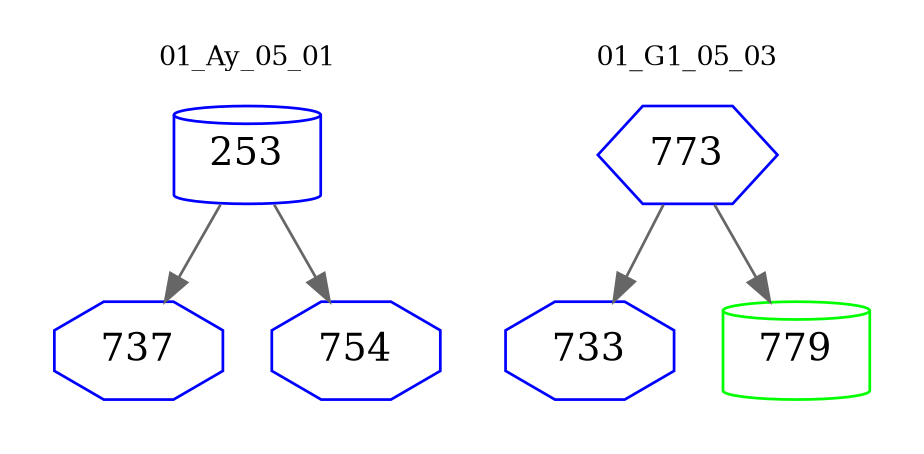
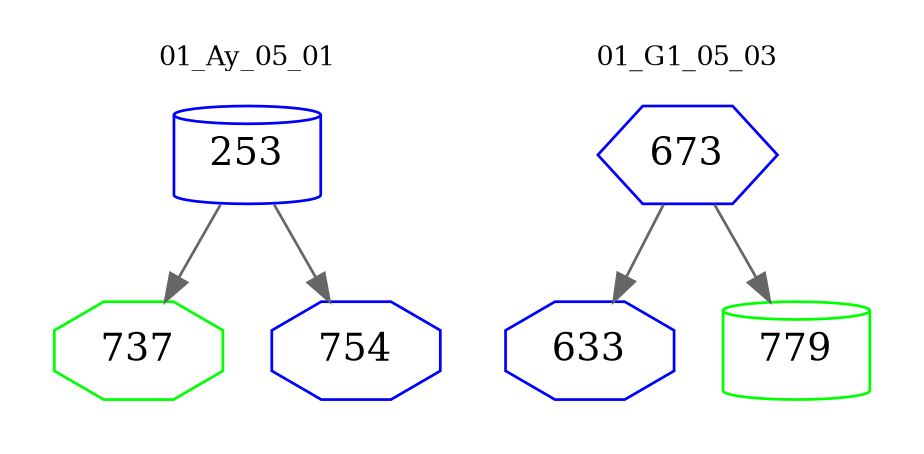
node "773": label "773" -> "673"
node "737": color blue -> green
node "733": label "733" -> "633"
